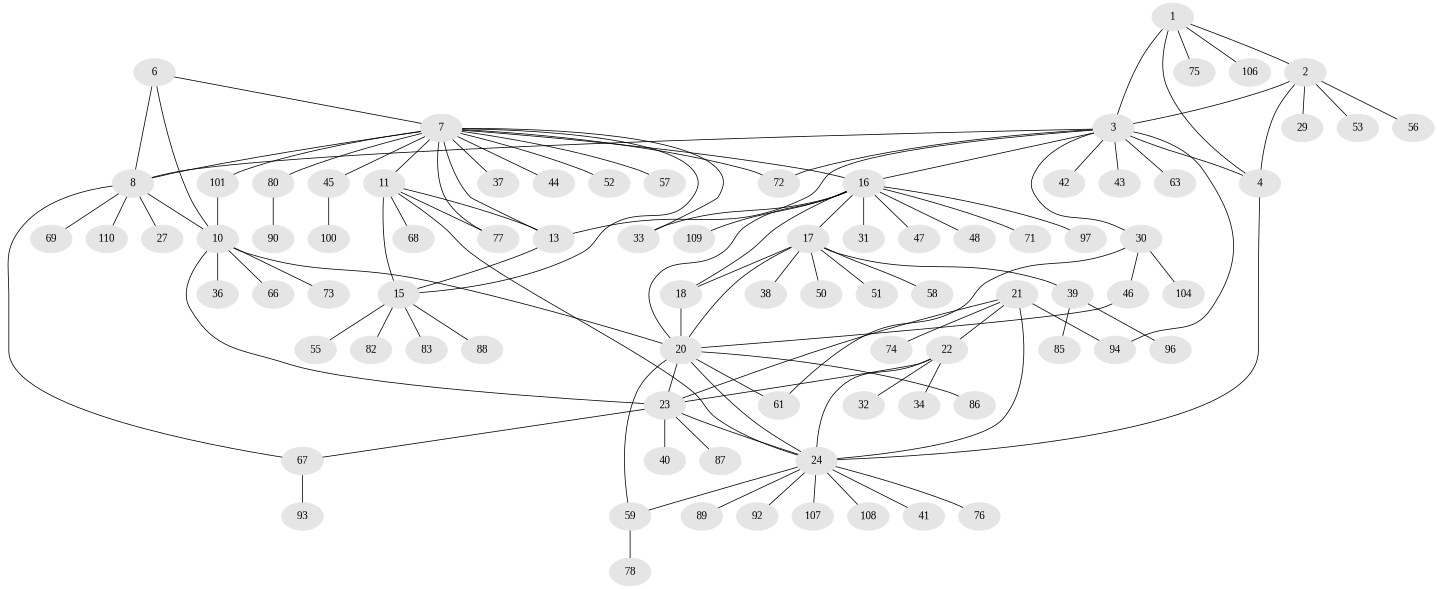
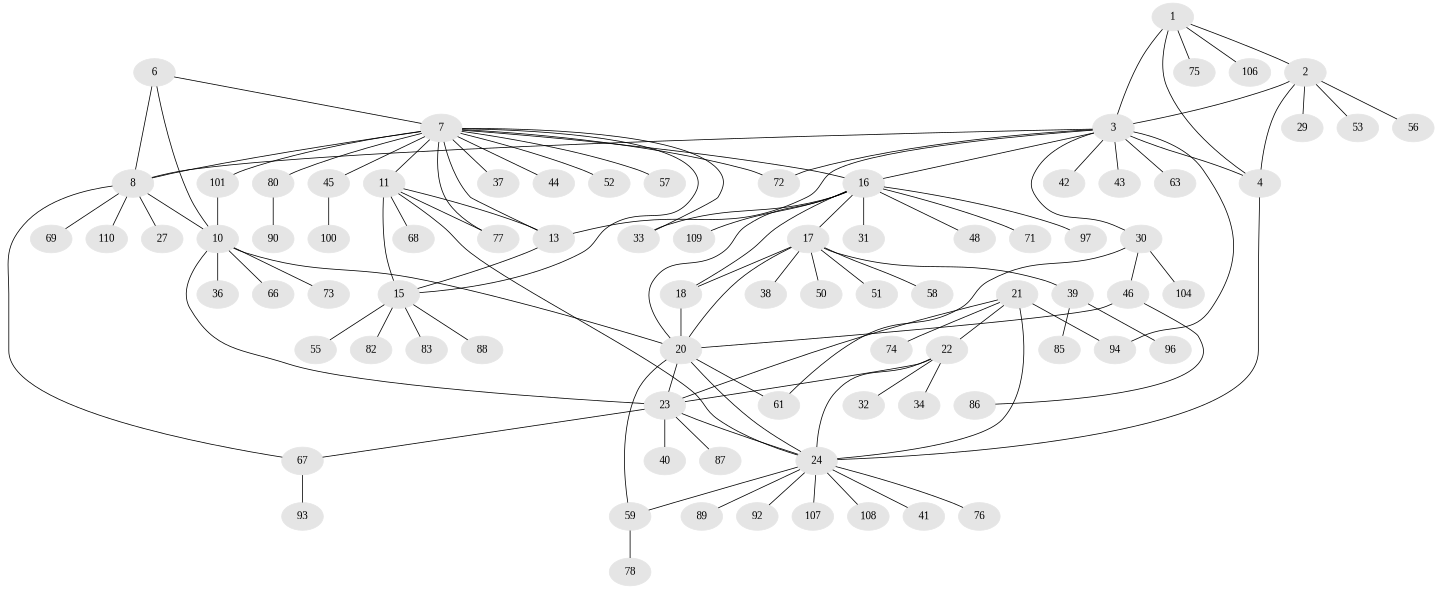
node "47": removed
edge "20" -- "86": now "46" -- "86"
